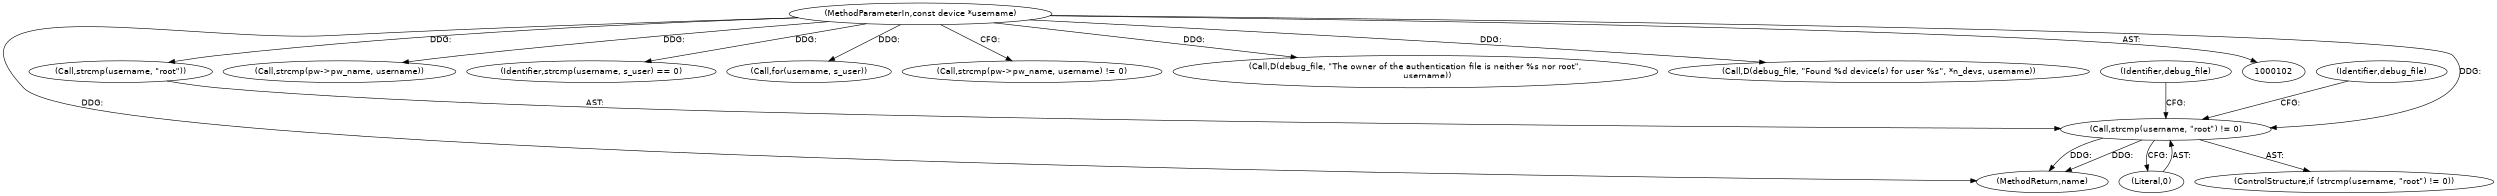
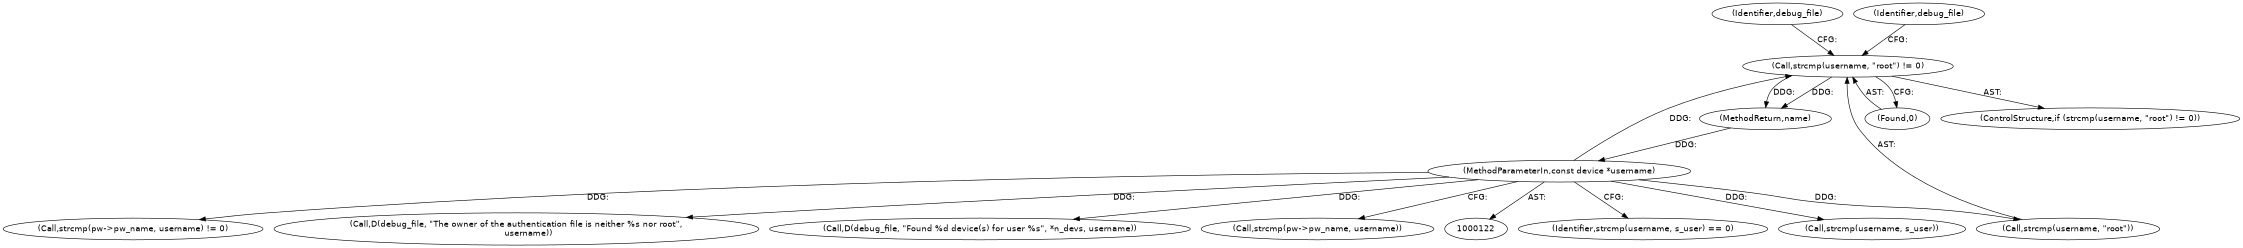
edge "(MethodParameterIn,const device *username)" -> "(Call,strcmp(pw->pw_name, username))": label "DDG: " -> "CFG: "
edge "(MethodParameterIn,const device *username)" -> "(Identifier,strcmp(username, s_user) == 0)": label "DDG: " -> "CFG: "
edge "(MethodParameterIn,const device *username)" -> "(Call,strcmp(pw->pw_name, username) != 0)": label "CFG: " -> "DDG: "
node "(Call,for(username, s_user))": label "(Call,for(username, s_user))" -> "(Call,strcmp(username, s_user))"
node "1000102": label "1000102" -> "1000122"
edge "(MethodParameterIn,const device *username)" -> "(MethodReturn,name)": reversed
node "(Literal,0)": label "(Literal,0)" -> "(Found,0)"
